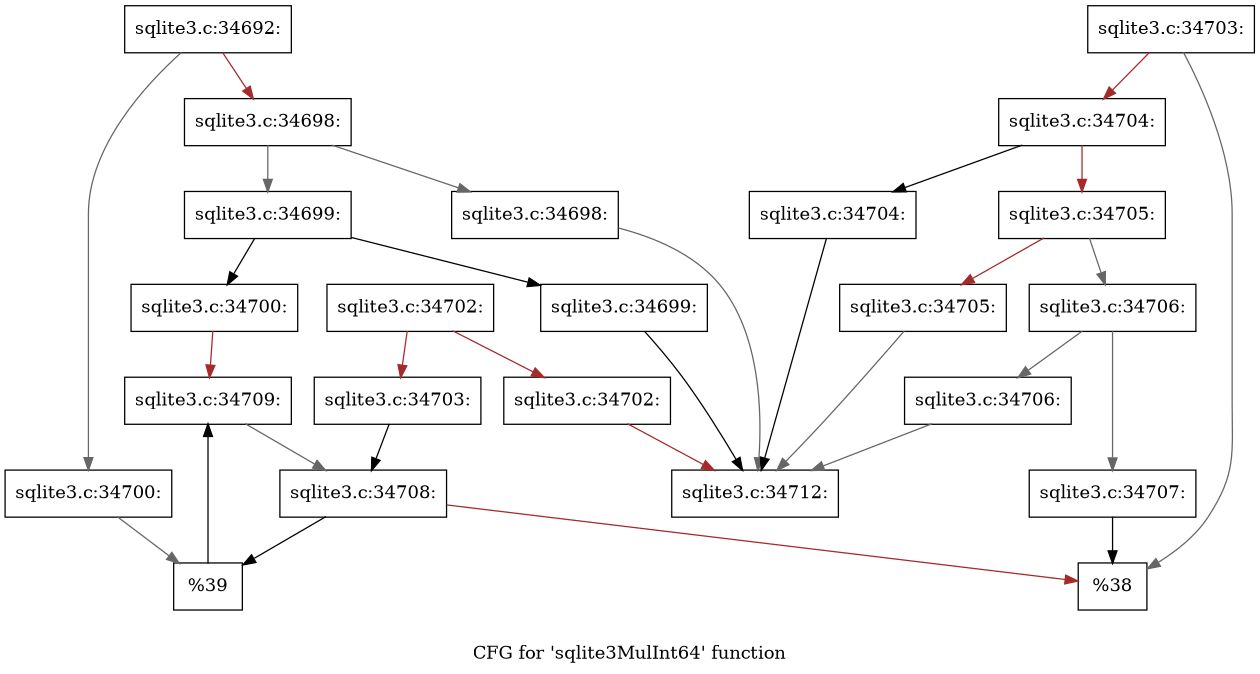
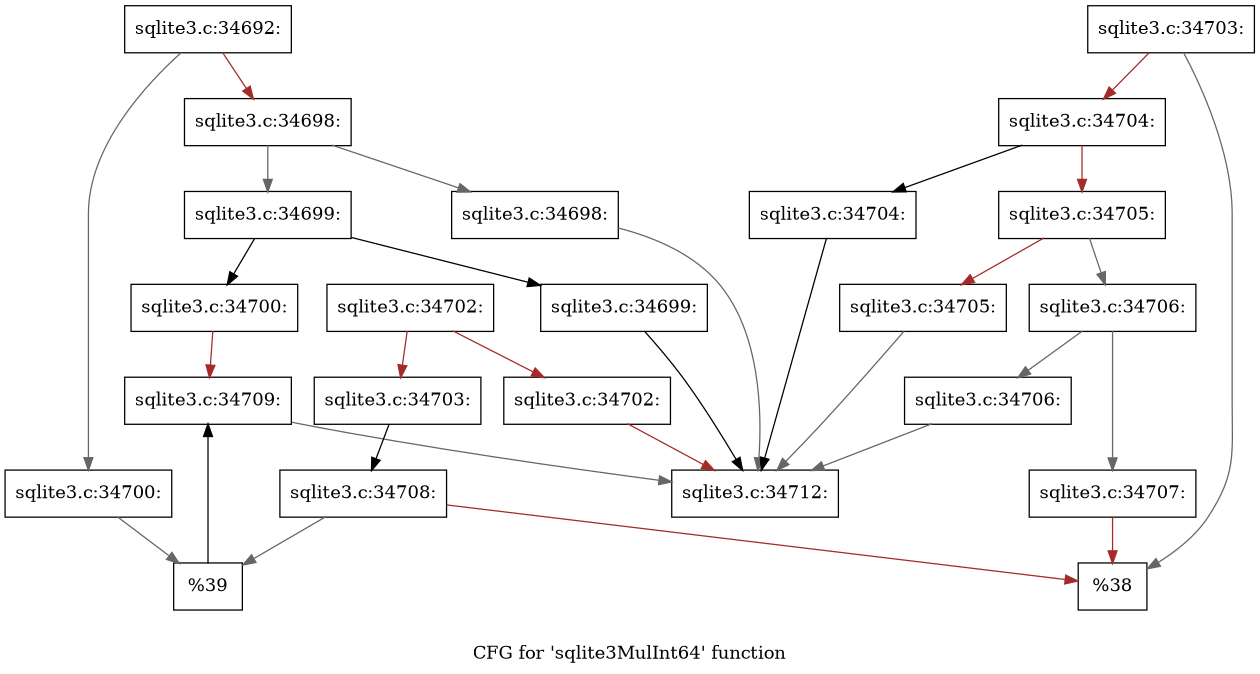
edge "sqlite3.c:34709:" -> "sqlite3.c:34708:": now "sqlite3.c:34709:" -> "sqlite3.c:34712:"
edge "sqlite3.c:34707:" -> "%38": color black -> brown
edge "sqlite3.c:34708:" -> "%39": color black -> gray40
